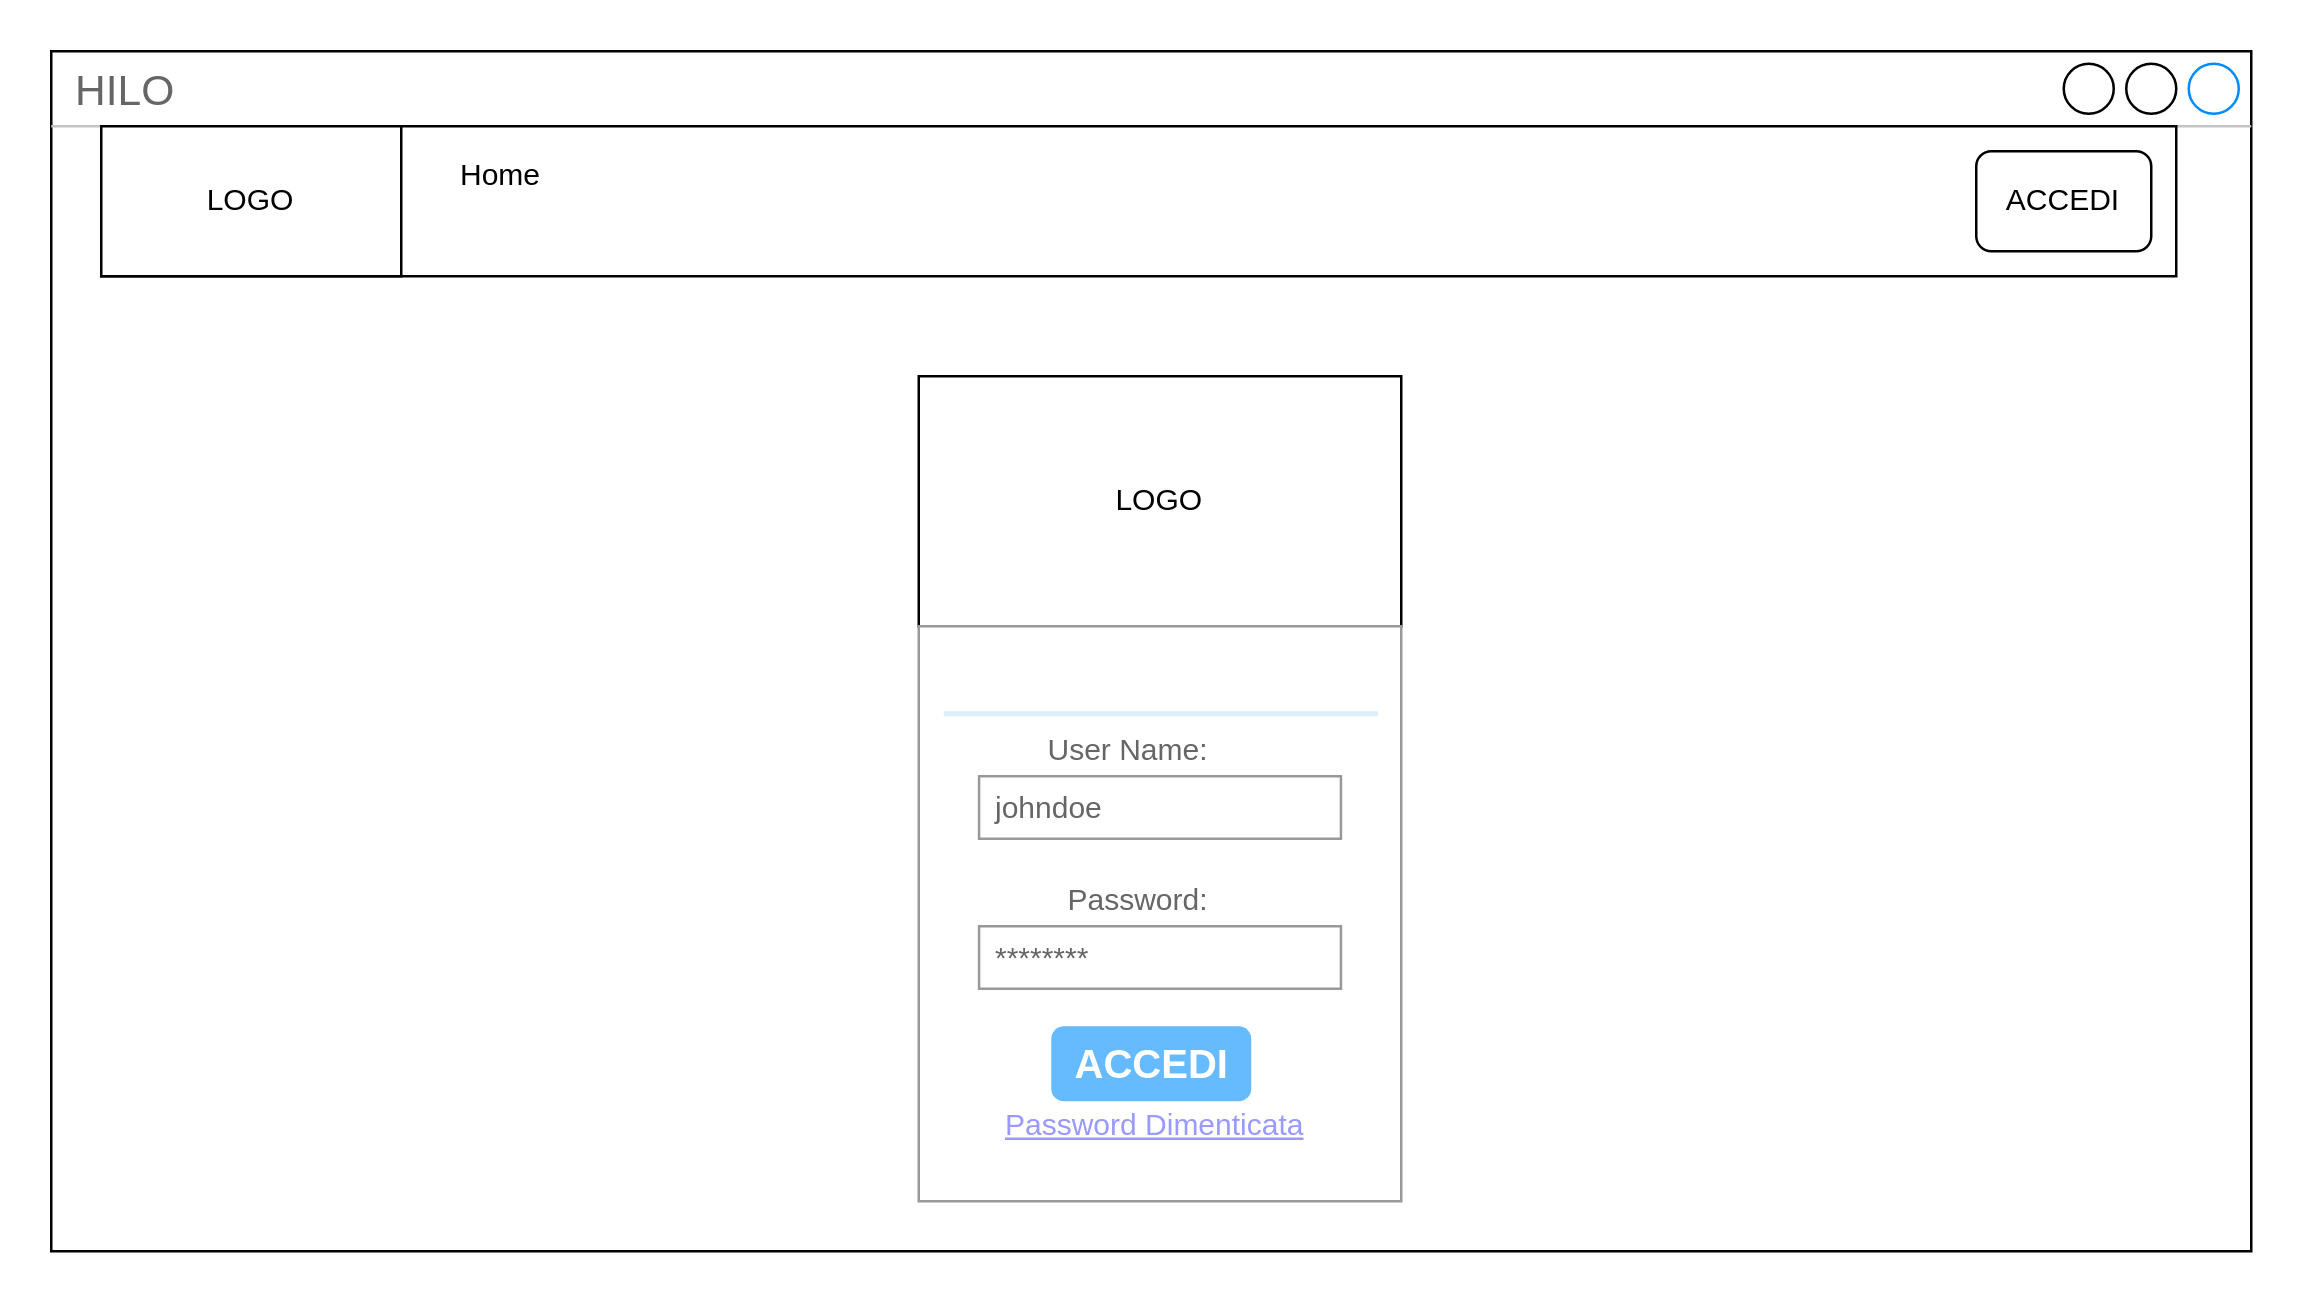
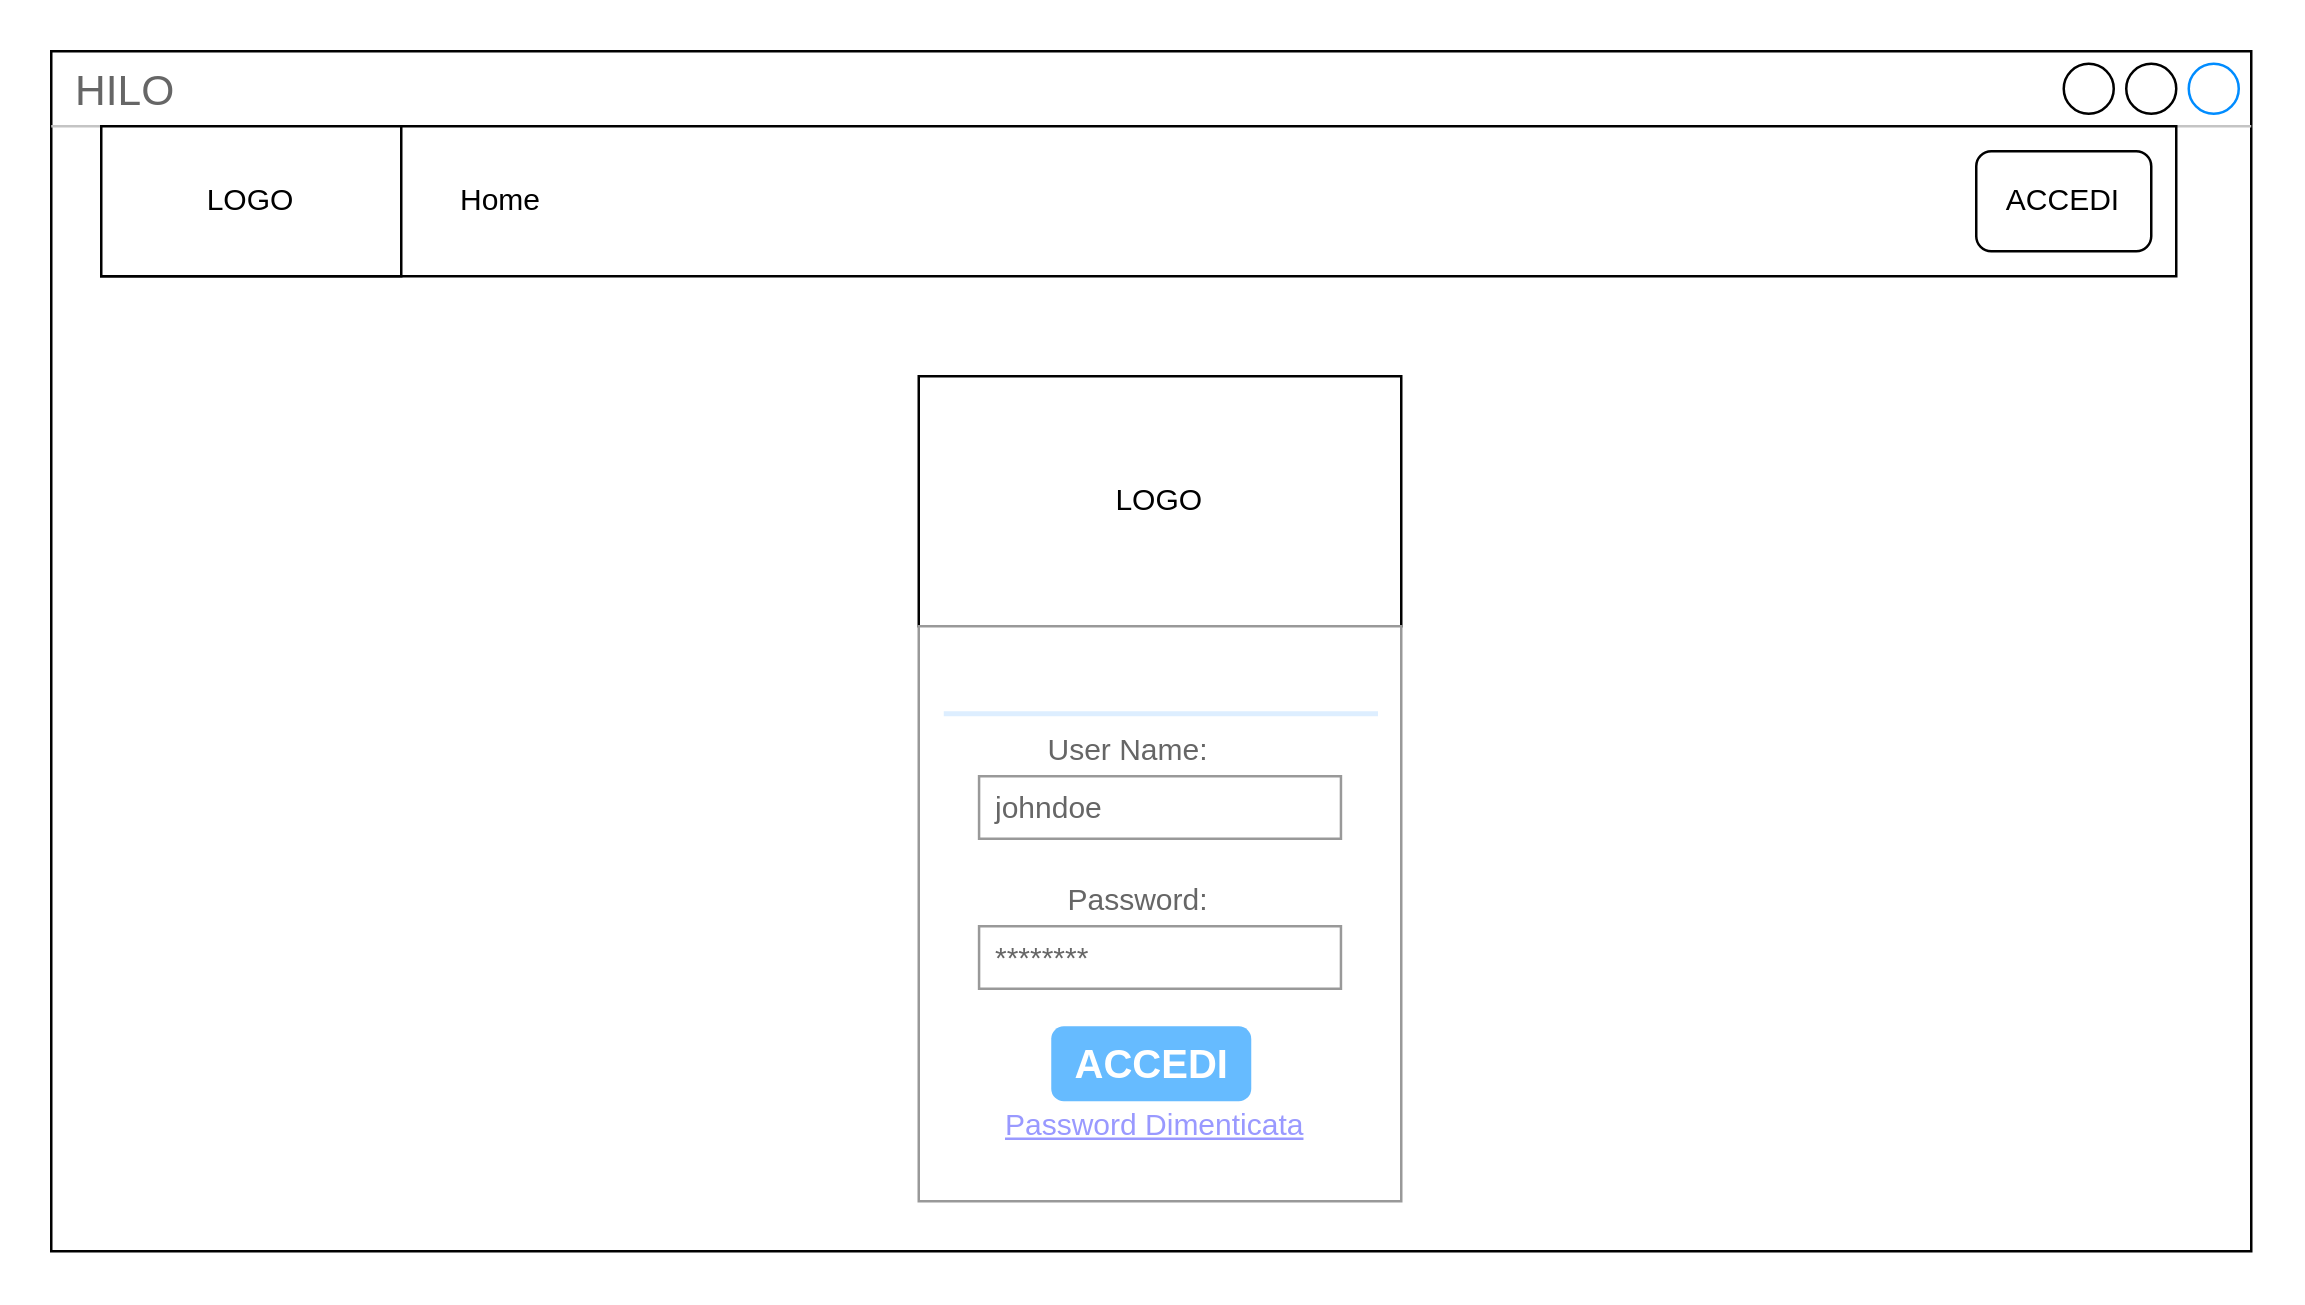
node "Home": moved (501, 176) -> (501, 201)
